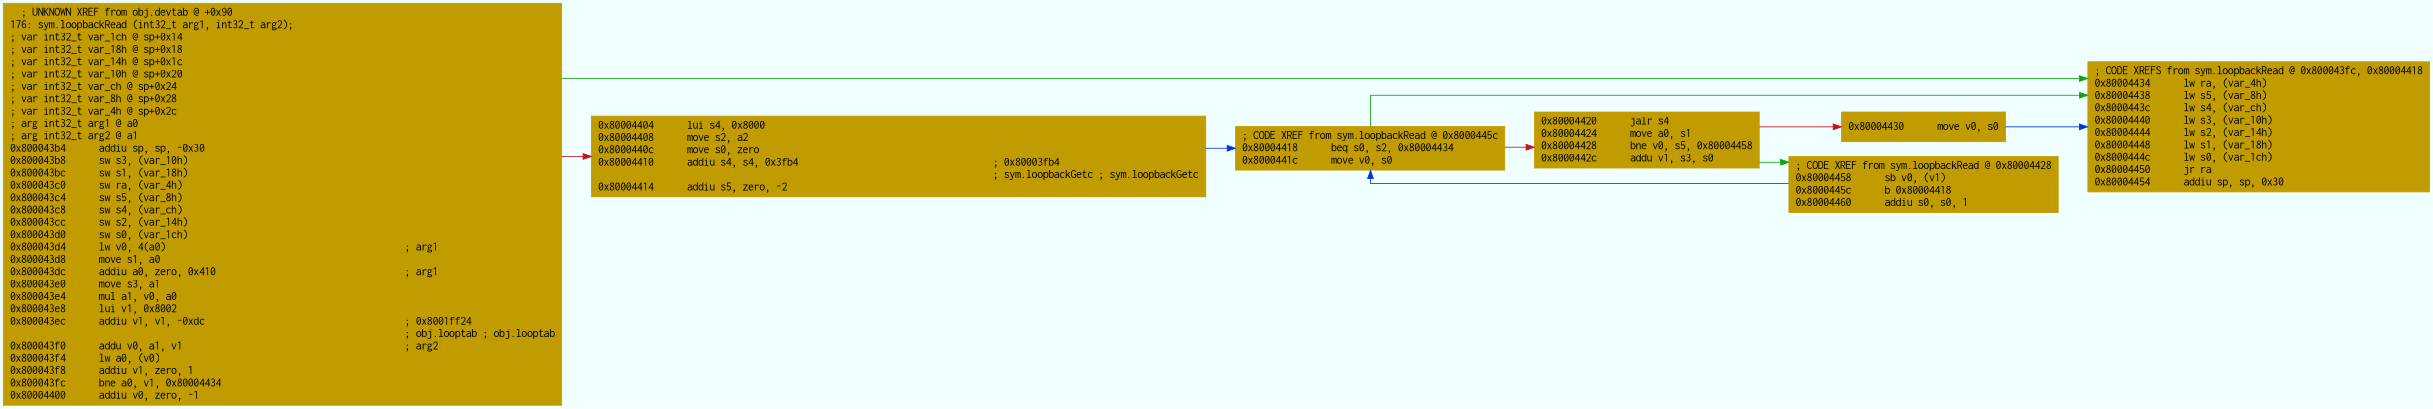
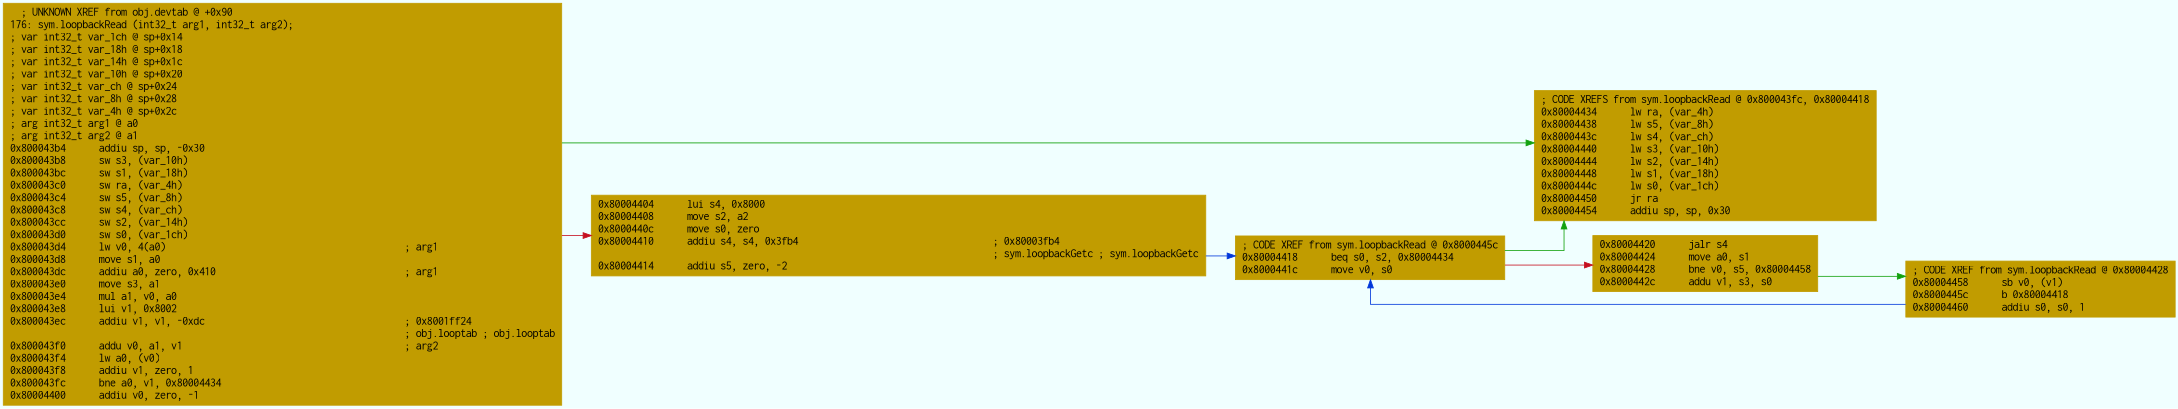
node "0x80004430      move v0, s0": removed
